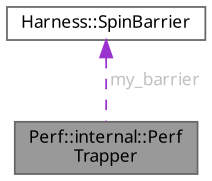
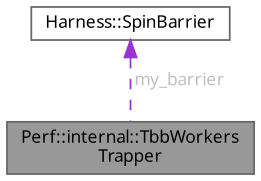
node "Perf::internal::Perf Trapper": label "Perf::internal::Perf Trapper" -> "Perf::internal::TbbWorkers Trapper"
